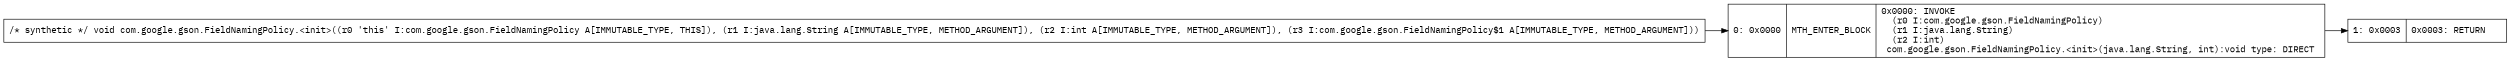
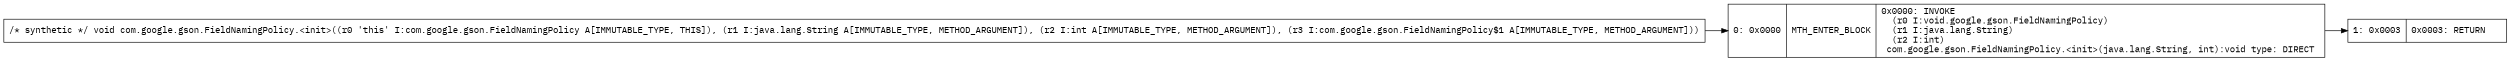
node "0: 0x0000": text "(r0 I:com.google.gson.FieldNamingPolicy)" -> "(r0 I:void.google.gson.FieldNamingPolicy)"
